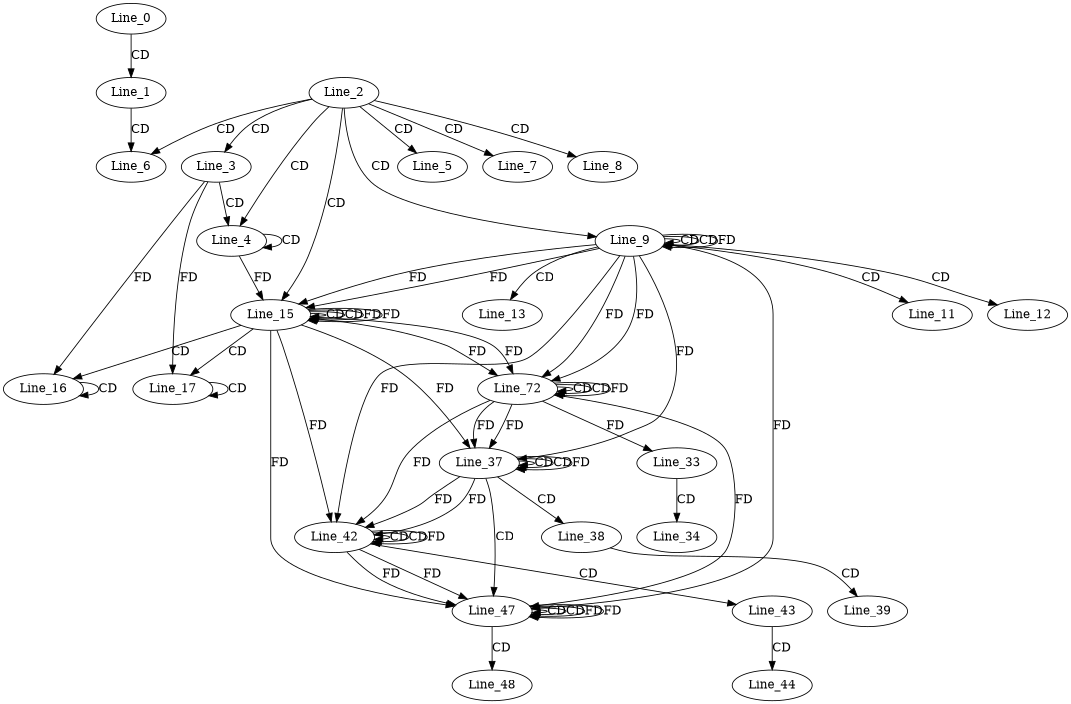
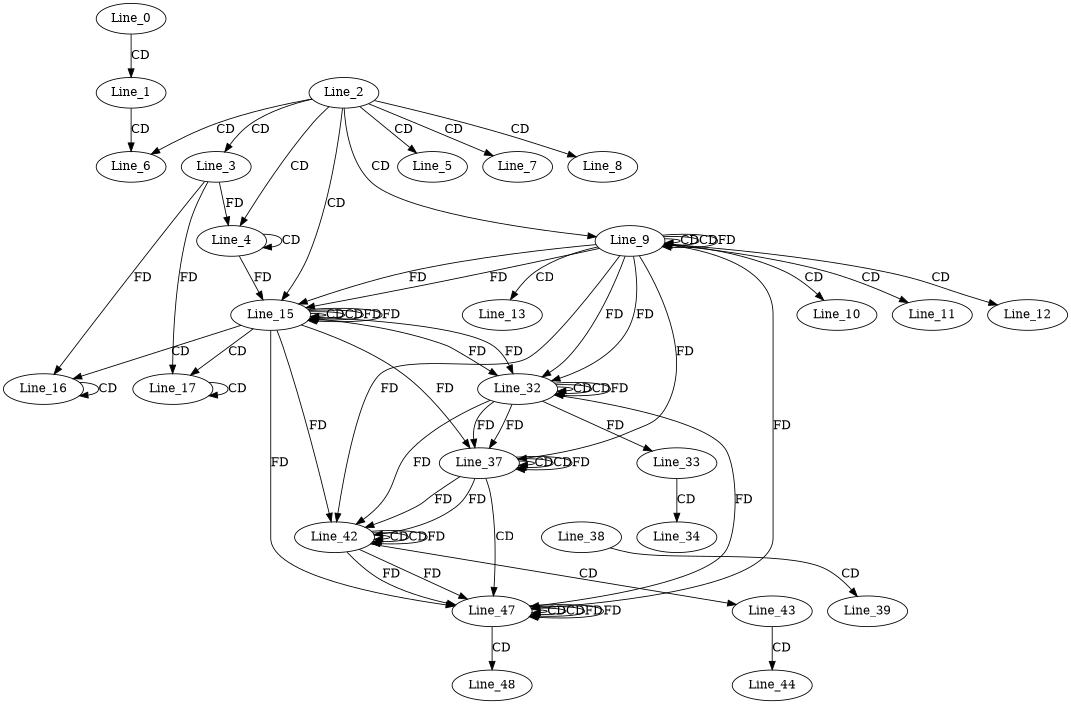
edge "Line_3" -> "Line_4": label "CD" -> "FD"
node "Line_10": added
node "Line_72": label "Line_72" -> "Line_32"
edge "Line_37" -> "Line_38": removed, label "CD"
